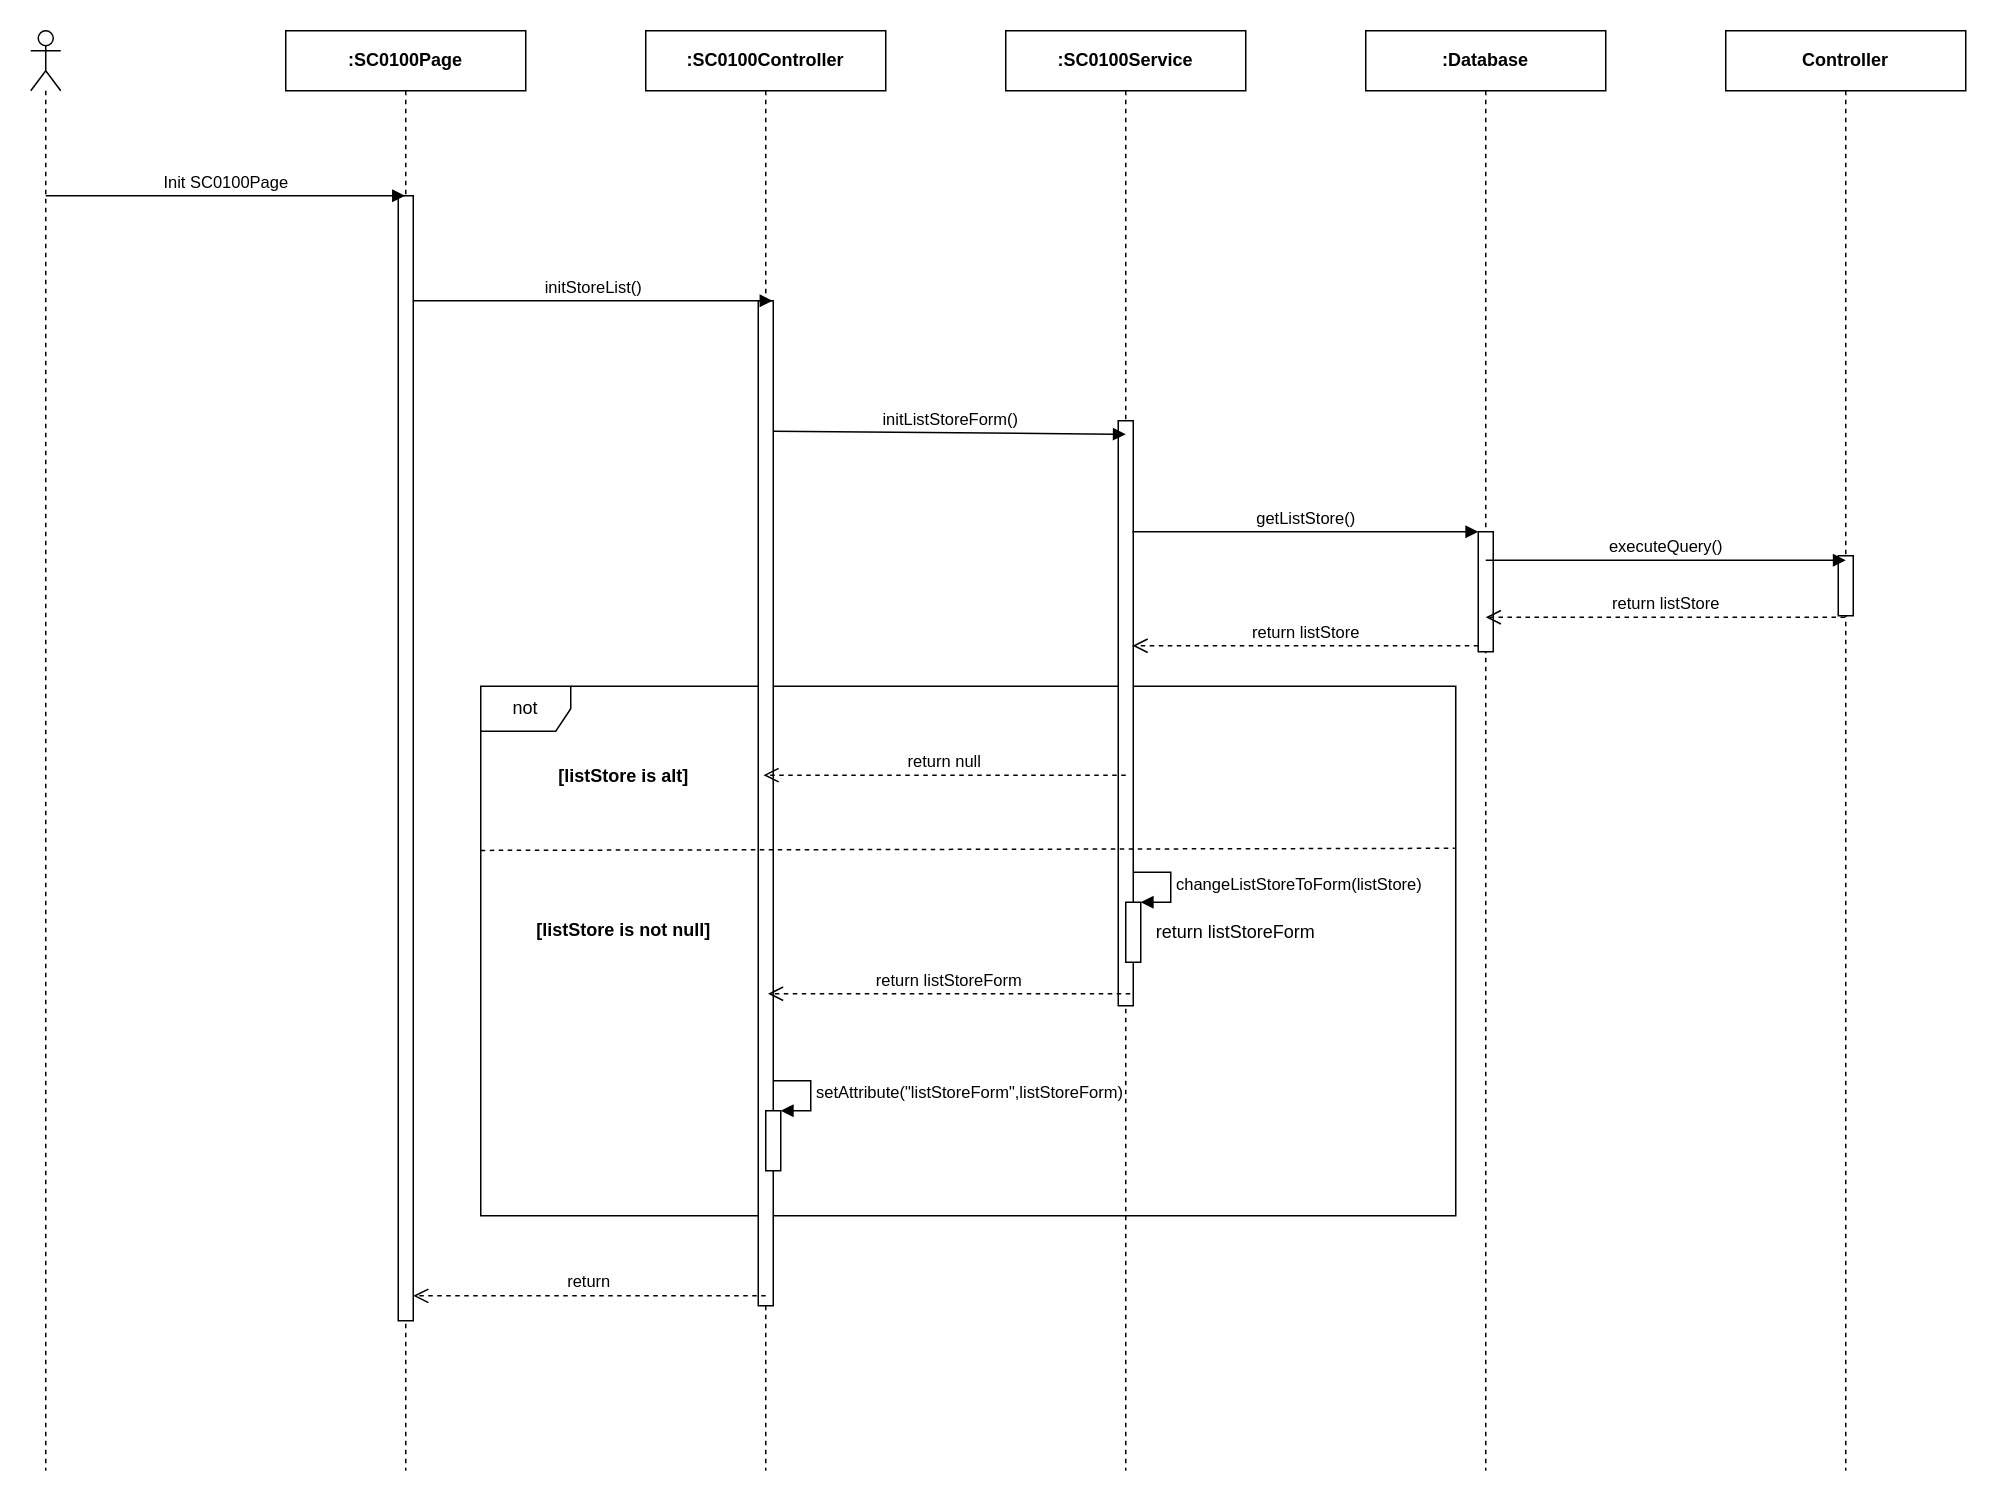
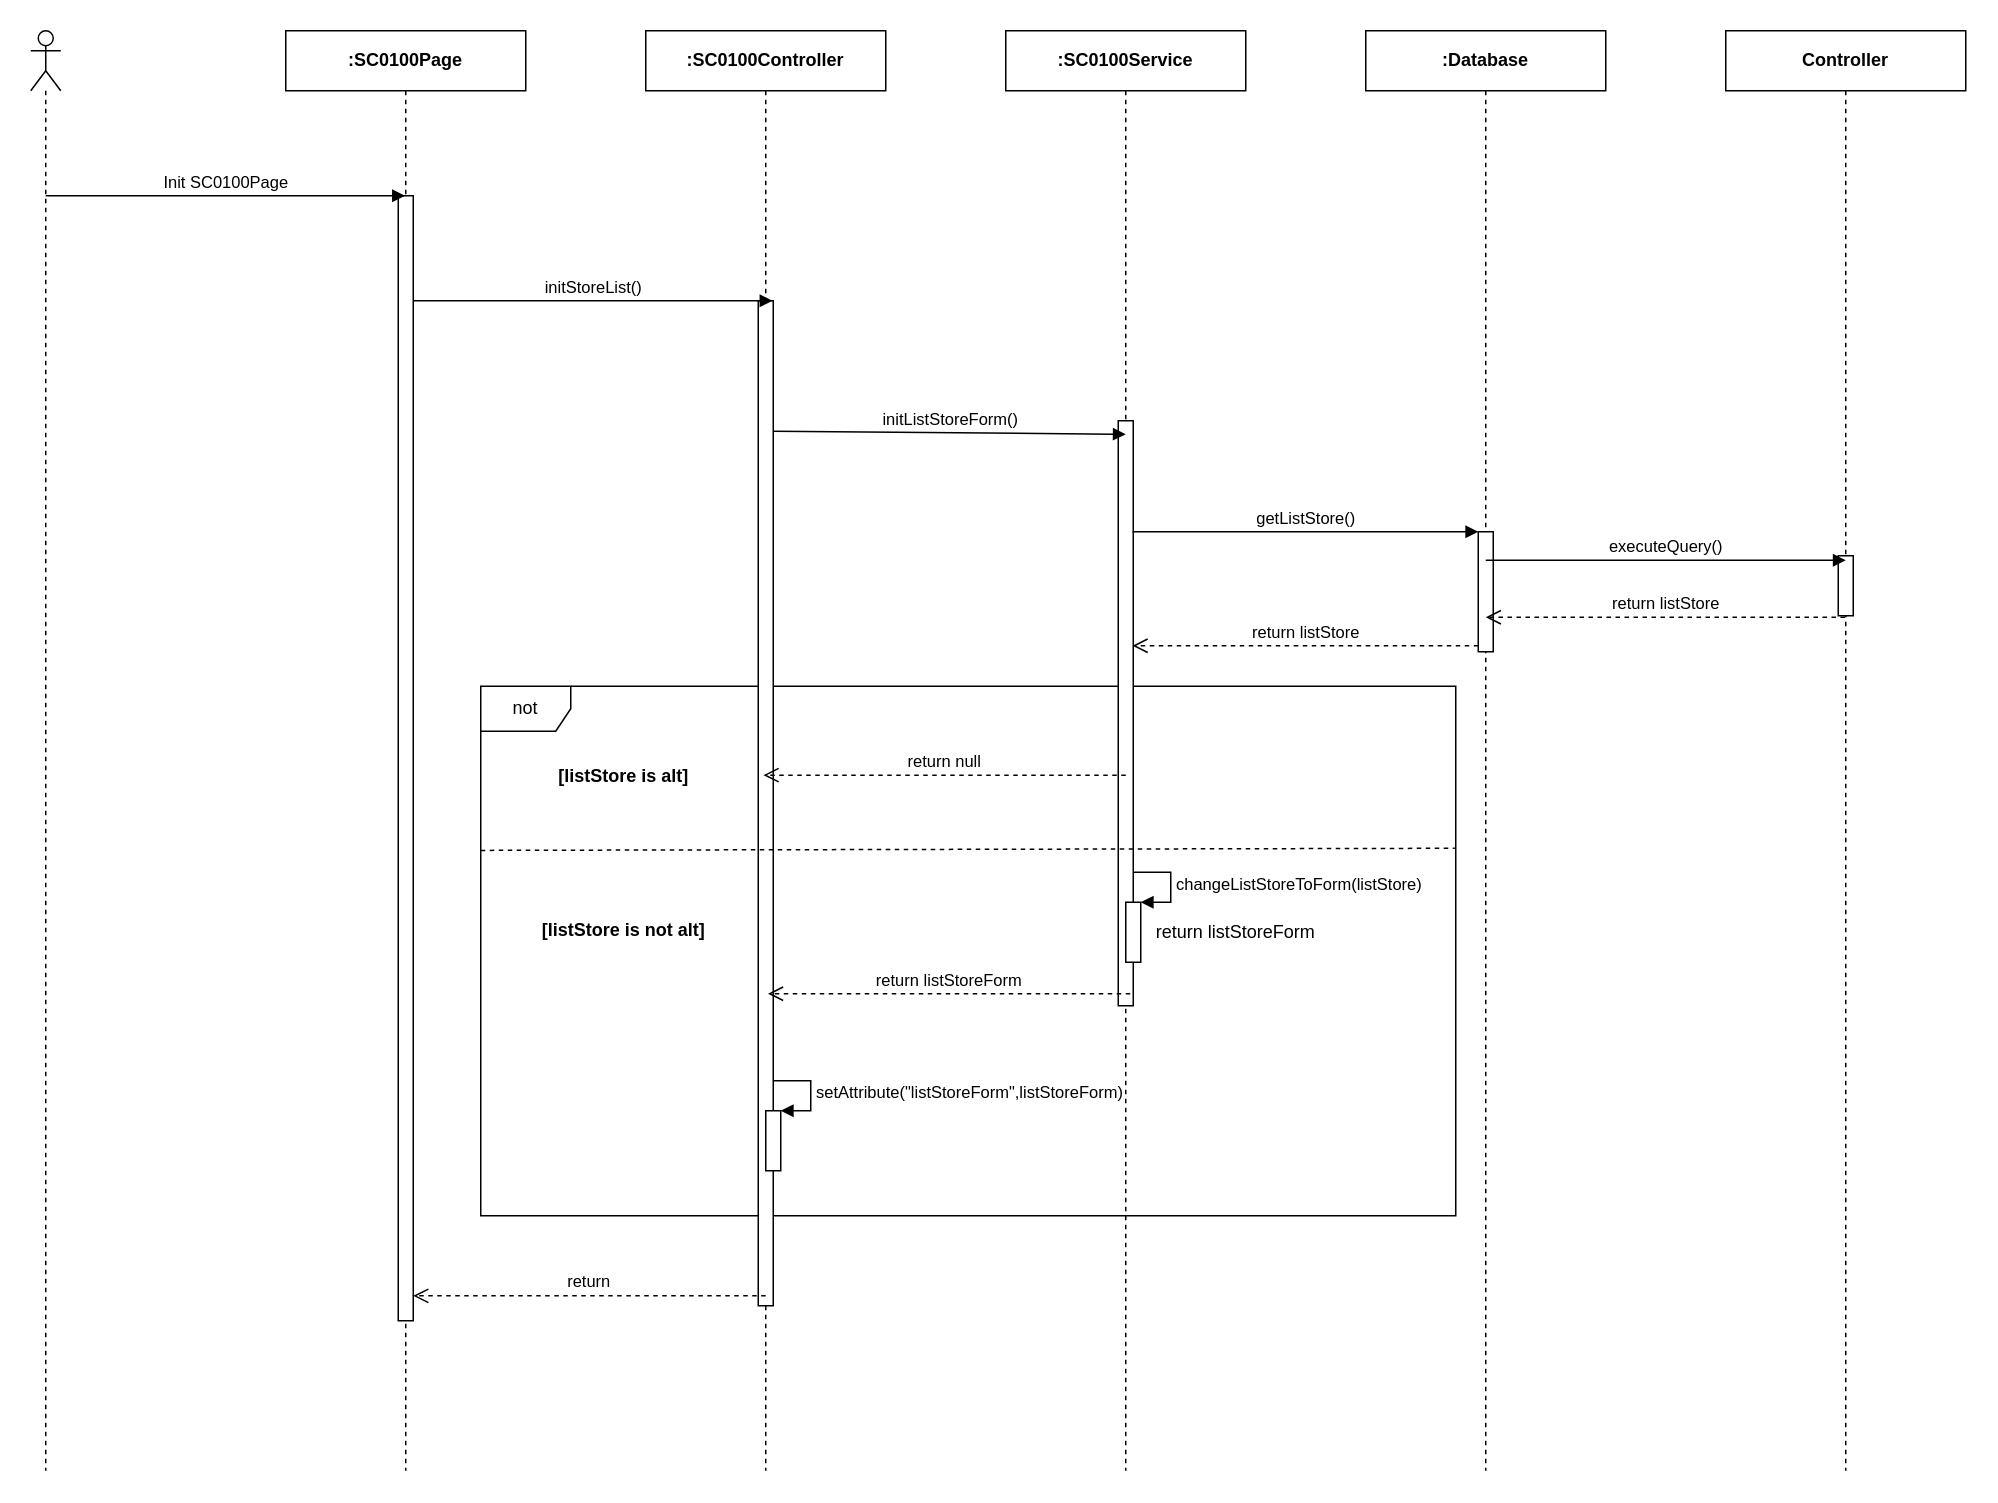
node "[listStore is not null]": label "[listStore is not null]" -> "[listStore is not alt]"
